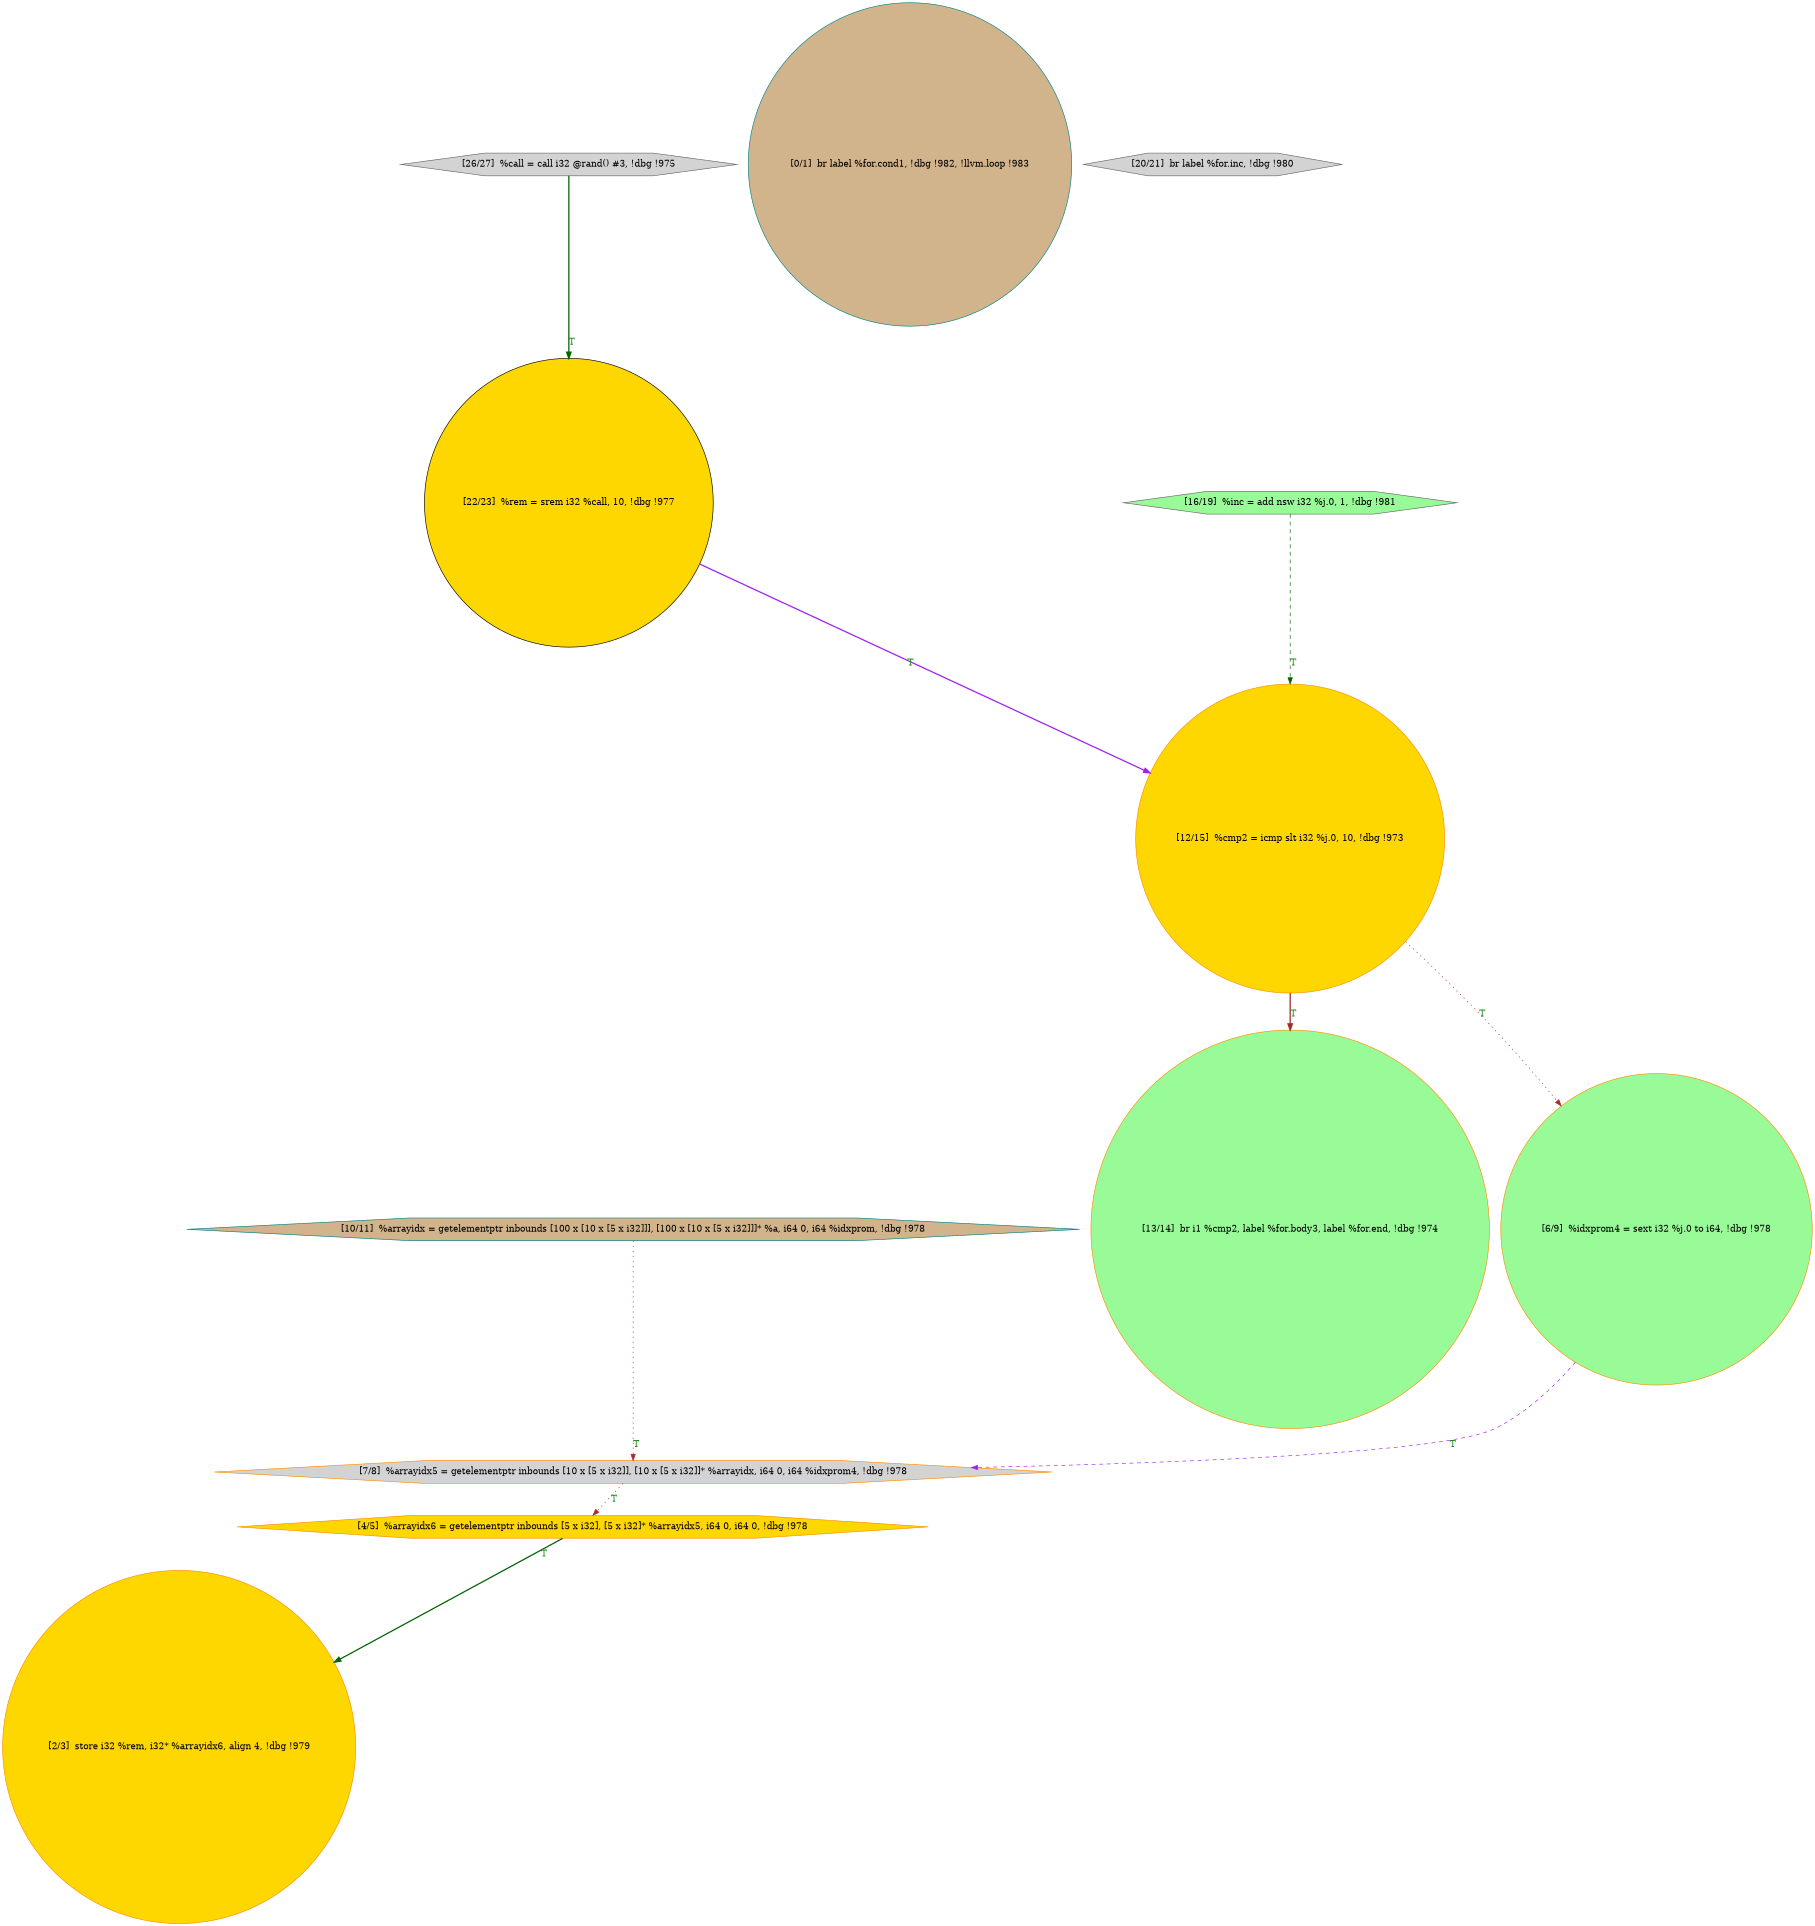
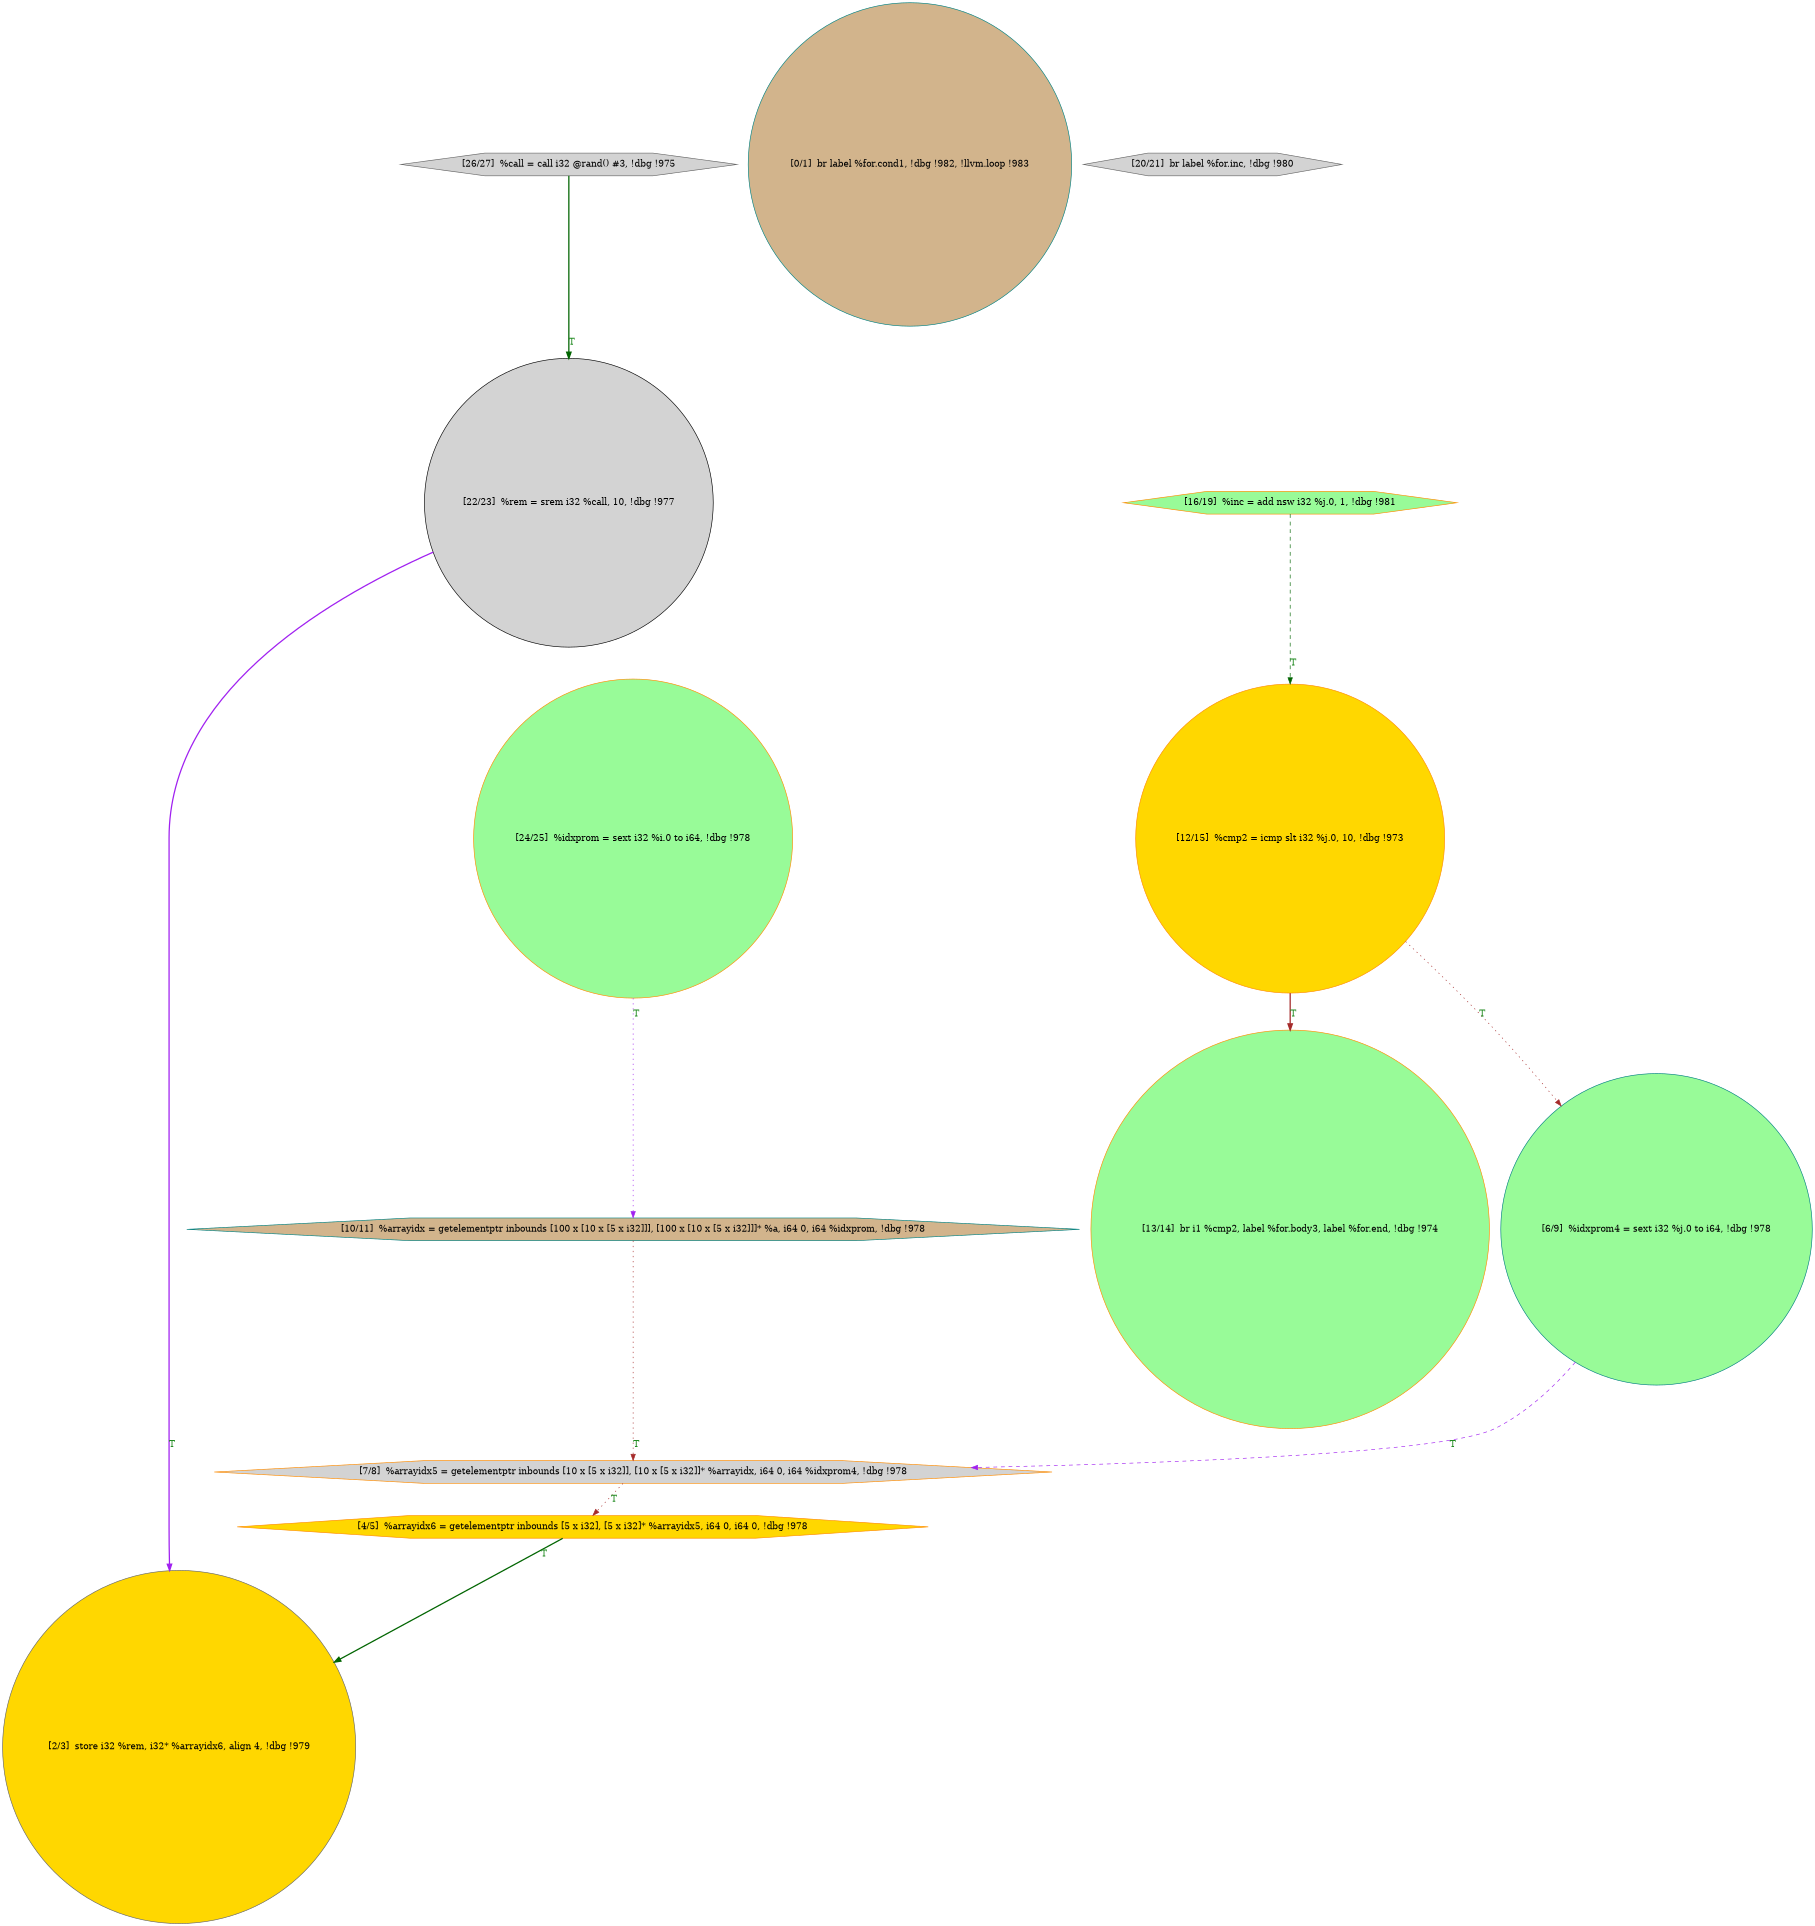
node "[22/23]  %rem = srem i32 %call, 10, !dbg !977": fillcolor gold -> lightgrey
node "[16/19]  %inc = add nsw i32 %j.0, 1, !dbg !981": color gray40 -> darkorange
edge "[22/23]  %rem = srem i32 %call, 10, !dbg !977" -> "[12/15]  %cmp2 = icmp slt i32 %j.0, 10, !dbg !973": now "[22/23]  %rem = srem i32 %call, 10, !dbg !977" -> "[2/3]  store i32 %rem, i32* %arrayidx6, align 4, !dbg !979"
node "[24/25]  %idxprom = sext i32 %i.0 to i64, !dbg !978": added
node "[6/9]  %idxprom4 = sext i32 %j.0 to i64, !dbg !978": color darkorange -> teal
node "[2/3]  store i32 %rem, i32* %arrayidx6, align 4, !dbg !979": color darkorange -> gray40
